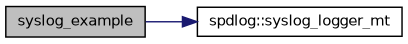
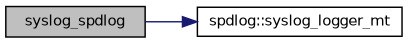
node "syslog_example": label "syslog_example" -> "syslog_spdlog"
